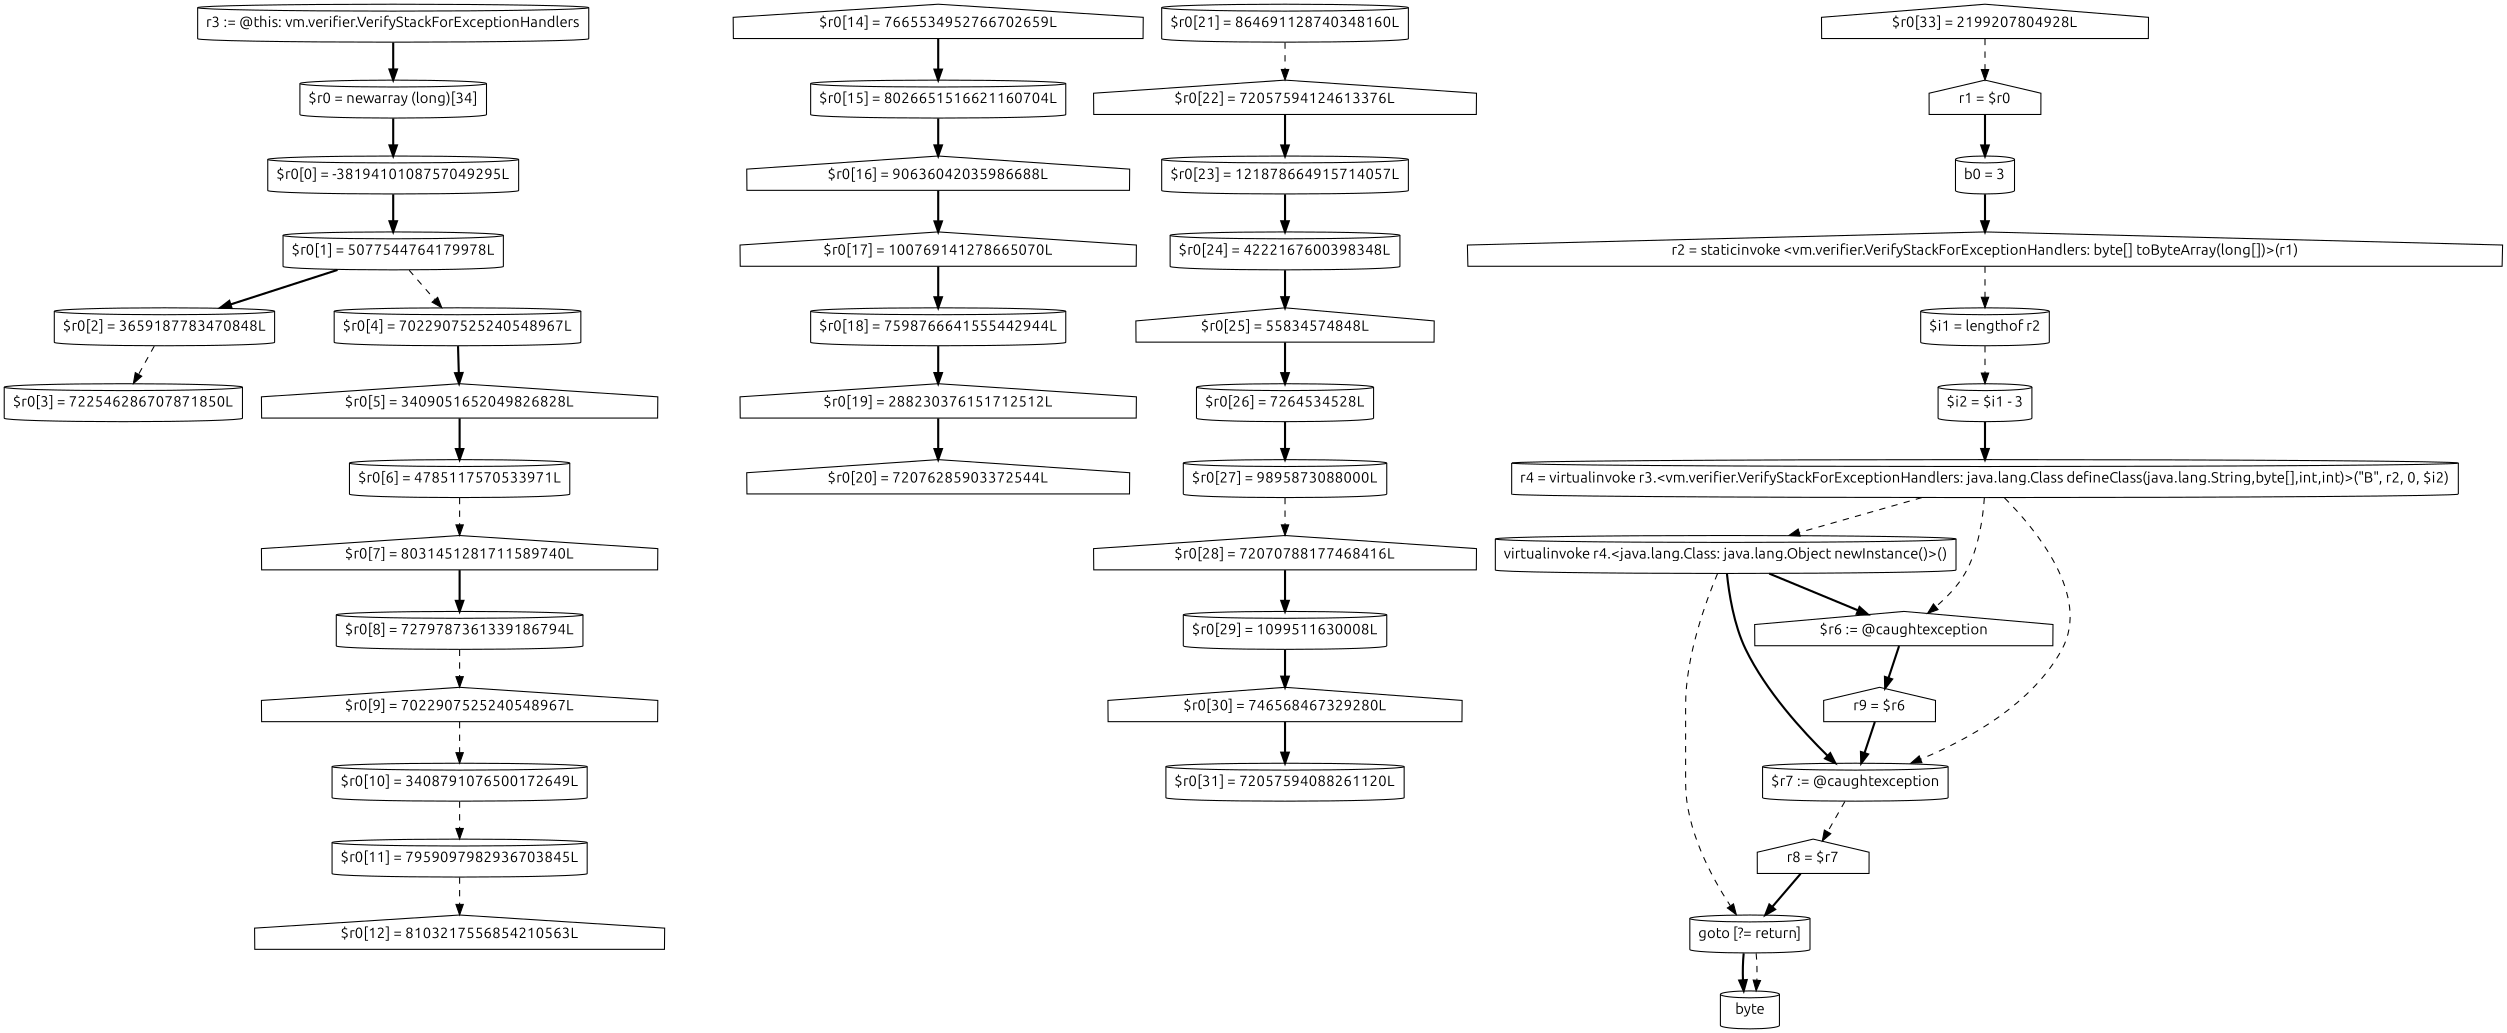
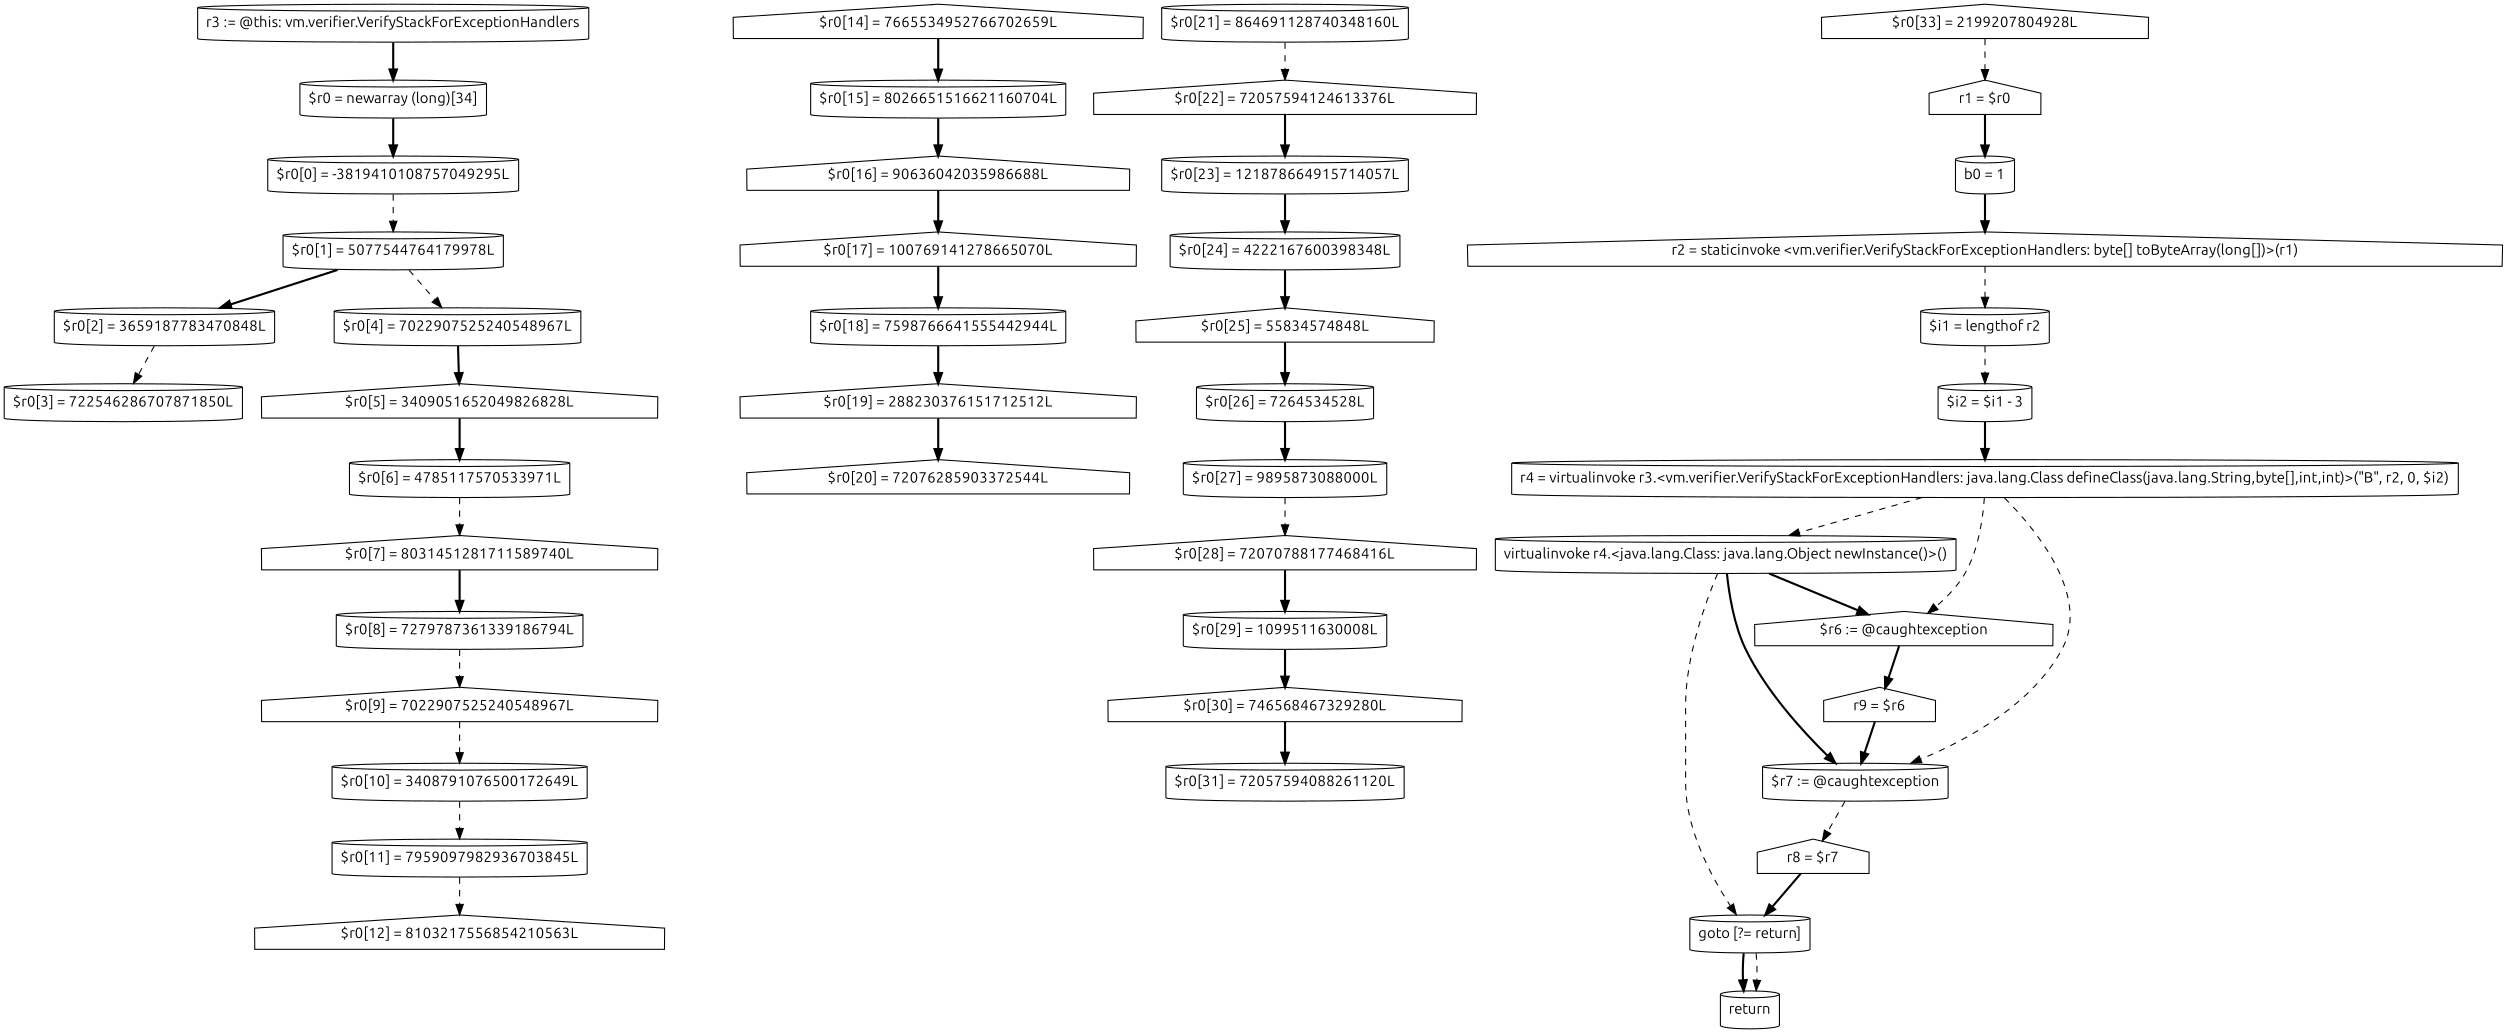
node "b0 = 3": label "b0 = 3" -> "b0 = 1"
edge "$r0[0] = -3819410108757049295L" -> "$r0[1] = 5077544764179978L": style bold -> dashed
node "byte": label "byte" -> "return"
